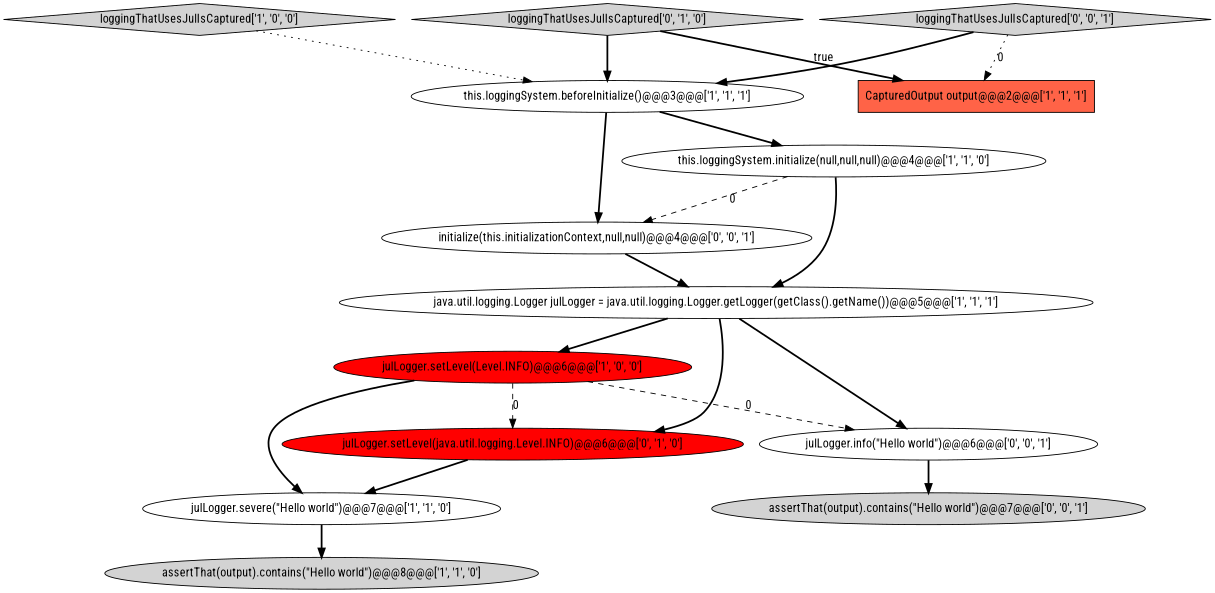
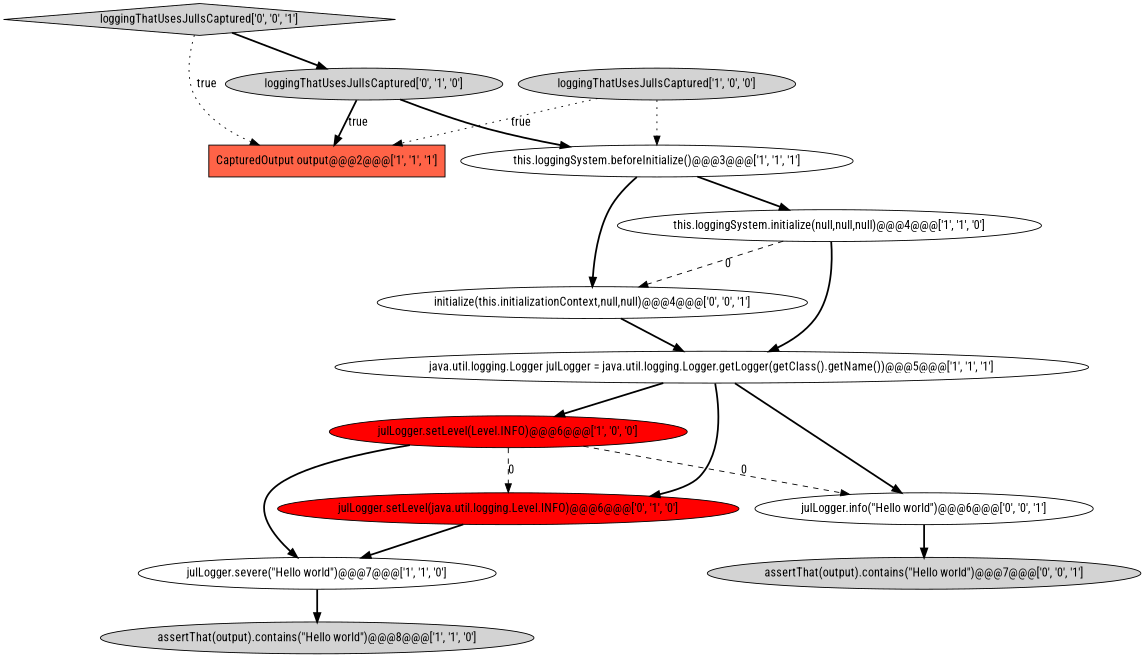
node "loggingThatUsesJulIsCaptured['1', '0', '0']": shape diamond -> ellipse
node "loggingThatUsesJulIsCaptured['0', '1', '0']": shape diamond -> ellipse
edge "loggingThatUsesJulIsCaptured['0', '0', '1']" -> "CapturedOutput output@@@2@@@['1', '1', '1']": label "0" -> "true"
edge "loggingThatUsesJulIsCaptured['0', '0', '1']" -> "this.loggingSystem.beforeInitialize()@@@3@@@['1', '1', '1']": now "loggingThatUsesJulIsCaptured['0', '0', '1']" -> "loggingThatUsesJulIsCaptured['0', '1', '0']"
edge "loggingThatUsesJulIsCaptured['1', '0', '0']" -> "CapturedOutput output@@@2@@@['1', '1', '1']": added, label "true"
